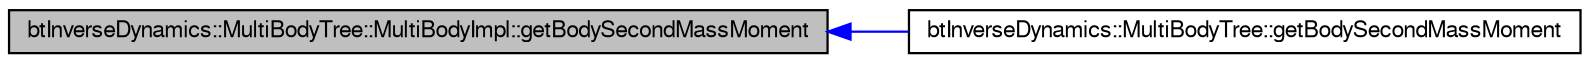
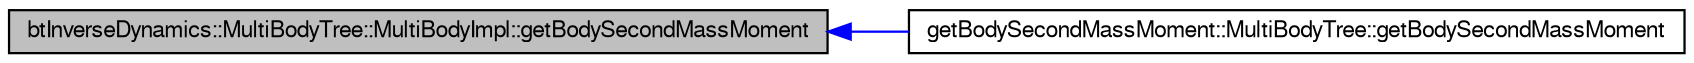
node "btInverseDynamics::MultiBodyTree::getBodySecondMassMoment": label "btInverseDynamics::MultiBodyTree::getBodySecondMassMoment" -> "getBodySecondMassMoment::MultiBodyTree::getBodySecondMassMoment"
